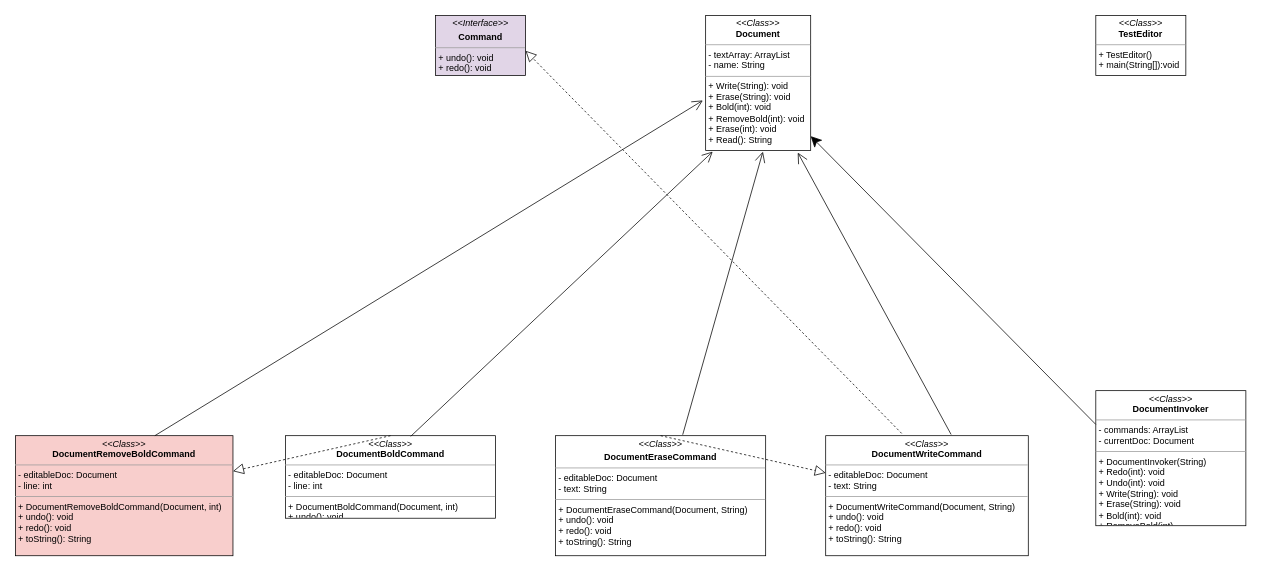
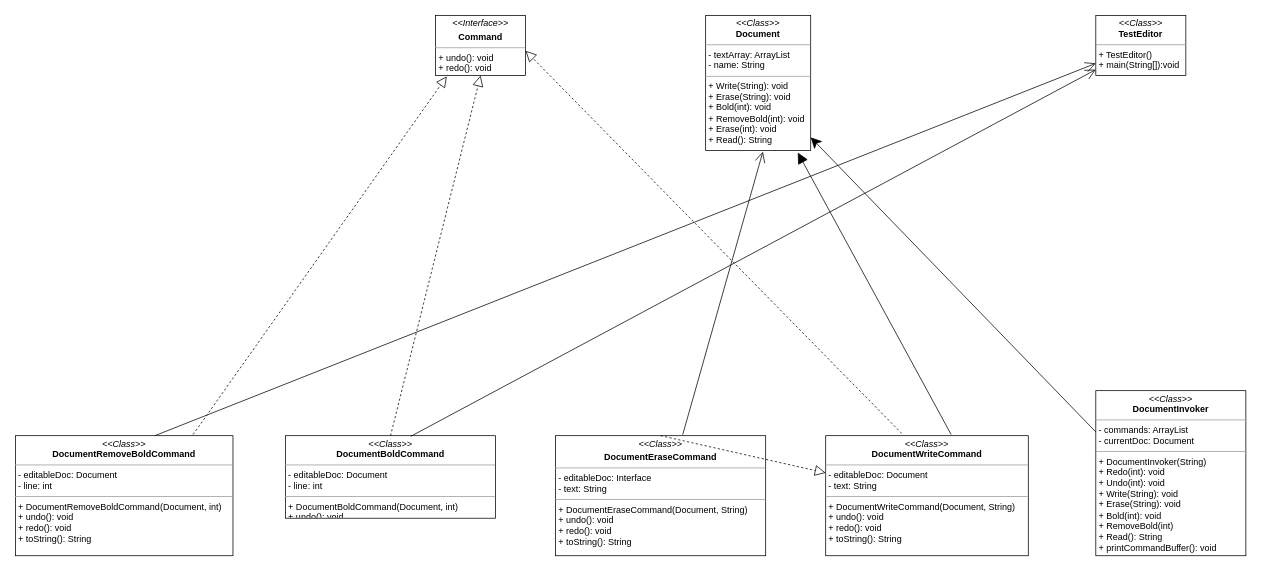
node "<<Interface>> Command + undo(): void + redo(): void": fillcolor #e1d5e7 -> #ffffff
edge "<<Class>> DocumentWriteCommand - editableDoc: Document - text: String + DocumentWriteCommand(Document, String) + undo(): void + redo(): void + toString(): String" -> "<<Class>> Document - textArray: ArrayList - name: String + Write(String): void + Erase(String): void + Bold(int): void + RemoveBold(int): void + Erase(int): void + Read(): String": arrowhead open -> block
edge "<<Class>> DocumentRemoveBoldCommand - editableDoc: Document - line: int + DocumentRemoveBoldCommand(Document, int) + undo(): void + redo(): void + toString(): String" -> "<<Class>> Document - textArray: ArrayList - name: String + Write(String): void + Erase(String): void + Bold(int): void + RemoveBold(int): void + Erase(int): void + Read(): String": now "<<Class>> DocumentRemoveBoldCommand - editableDoc: Document - line: int + DocumentRemoveBoldCommand(Document, int) + undo(): void + redo(): void + toString(): String" -> "<<Class>> TestEditor + TestEditor() + main(String[]):void"
edge "<<Class>> DocumentRemoveBoldCommand - editableDoc: Document - line: int + DocumentRemoveBoldCommand(Document, int) + undo(): void + redo(): void + toString(): String" -> "<<Interface>> Command + undo(): void + redo(): void": added
edge "<<Class>> DocumentBoldCommand - editableDoc: Document - line: int + DocumentBoldCommand(Document, int) + undo(): void + redo(): void + toString(): String" -> "<<Class>> Document - textArray: ArrayList - name: String + Write(String): void + Erase(String): void + Bold(int): void + RemoveBold(int): void + Erase(int): void + Read(): String": now "<<Class>> DocumentBoldCommand - editableDoc: Document - line: int + DocumentBoldCommand(Document, int) + undo(): void + redo(): void + toString(): String" -> "<<Class>> TestEditor + TestEditor() + main(String[]):void"
edge "<<Class>> DocumentBoldCommand - editableDoc: Document - line: int + DocumentBoldCommand(Document, int) + undo(): void + redo(): void + toString(): String" -> "<<Class>> DocumentRemoveBoldCommand - editableDoc: Document - line: int + DocumentRemoveBoldCommand(Document, int) + undo(): void + redo(): void + toString(): String": now "<<Class>> DocumentBoldCommand - editableDoc: Document - line: int + DocumentBoldCommand(Document, int) + undo(): void + redo(): void + toString(): String" -> "<<Interface>> Command + undo(): void + redo(): void"
node "<<Class>> DocumentInvoker - commands: ArrayList - currentDoc: Document + DocumentInvoker(String) + Redo(int): void + Undo(int): void + Write(String): void + Erase(String): void + Bold(int): void + RemoveBold(int) + Read(): String + printCommandBuffer(): void": size 150x135 -> 150x165
node "<<Class>> DocumentEraseCommand - editableDoc: Document - text: String + DocumentEraseCommand(Document, String) + undo(): void + redo(): void + toString(): String": label "<<Class>> DocumentEraseCommand - editableDoc: Document - text: String + DocumentEraseCommand(Document, String) + undo(): void + redo(): void + toString(): String" -> "<<Class>> DocumentEraseCommand - editableDoc: Interface - text: String + DocumentEraseCommand(Document, String) + undo(): void + redo(): void + toString(): String"
node "<<Class>> DocumentRemoveBoldCommand - editableDoc: Document - line: int + DocumentRemoveBoldCommand(Document, int) + undo(): void + redo(): void + toString(): String": fillcolor #f8cecc -> #ffffff
